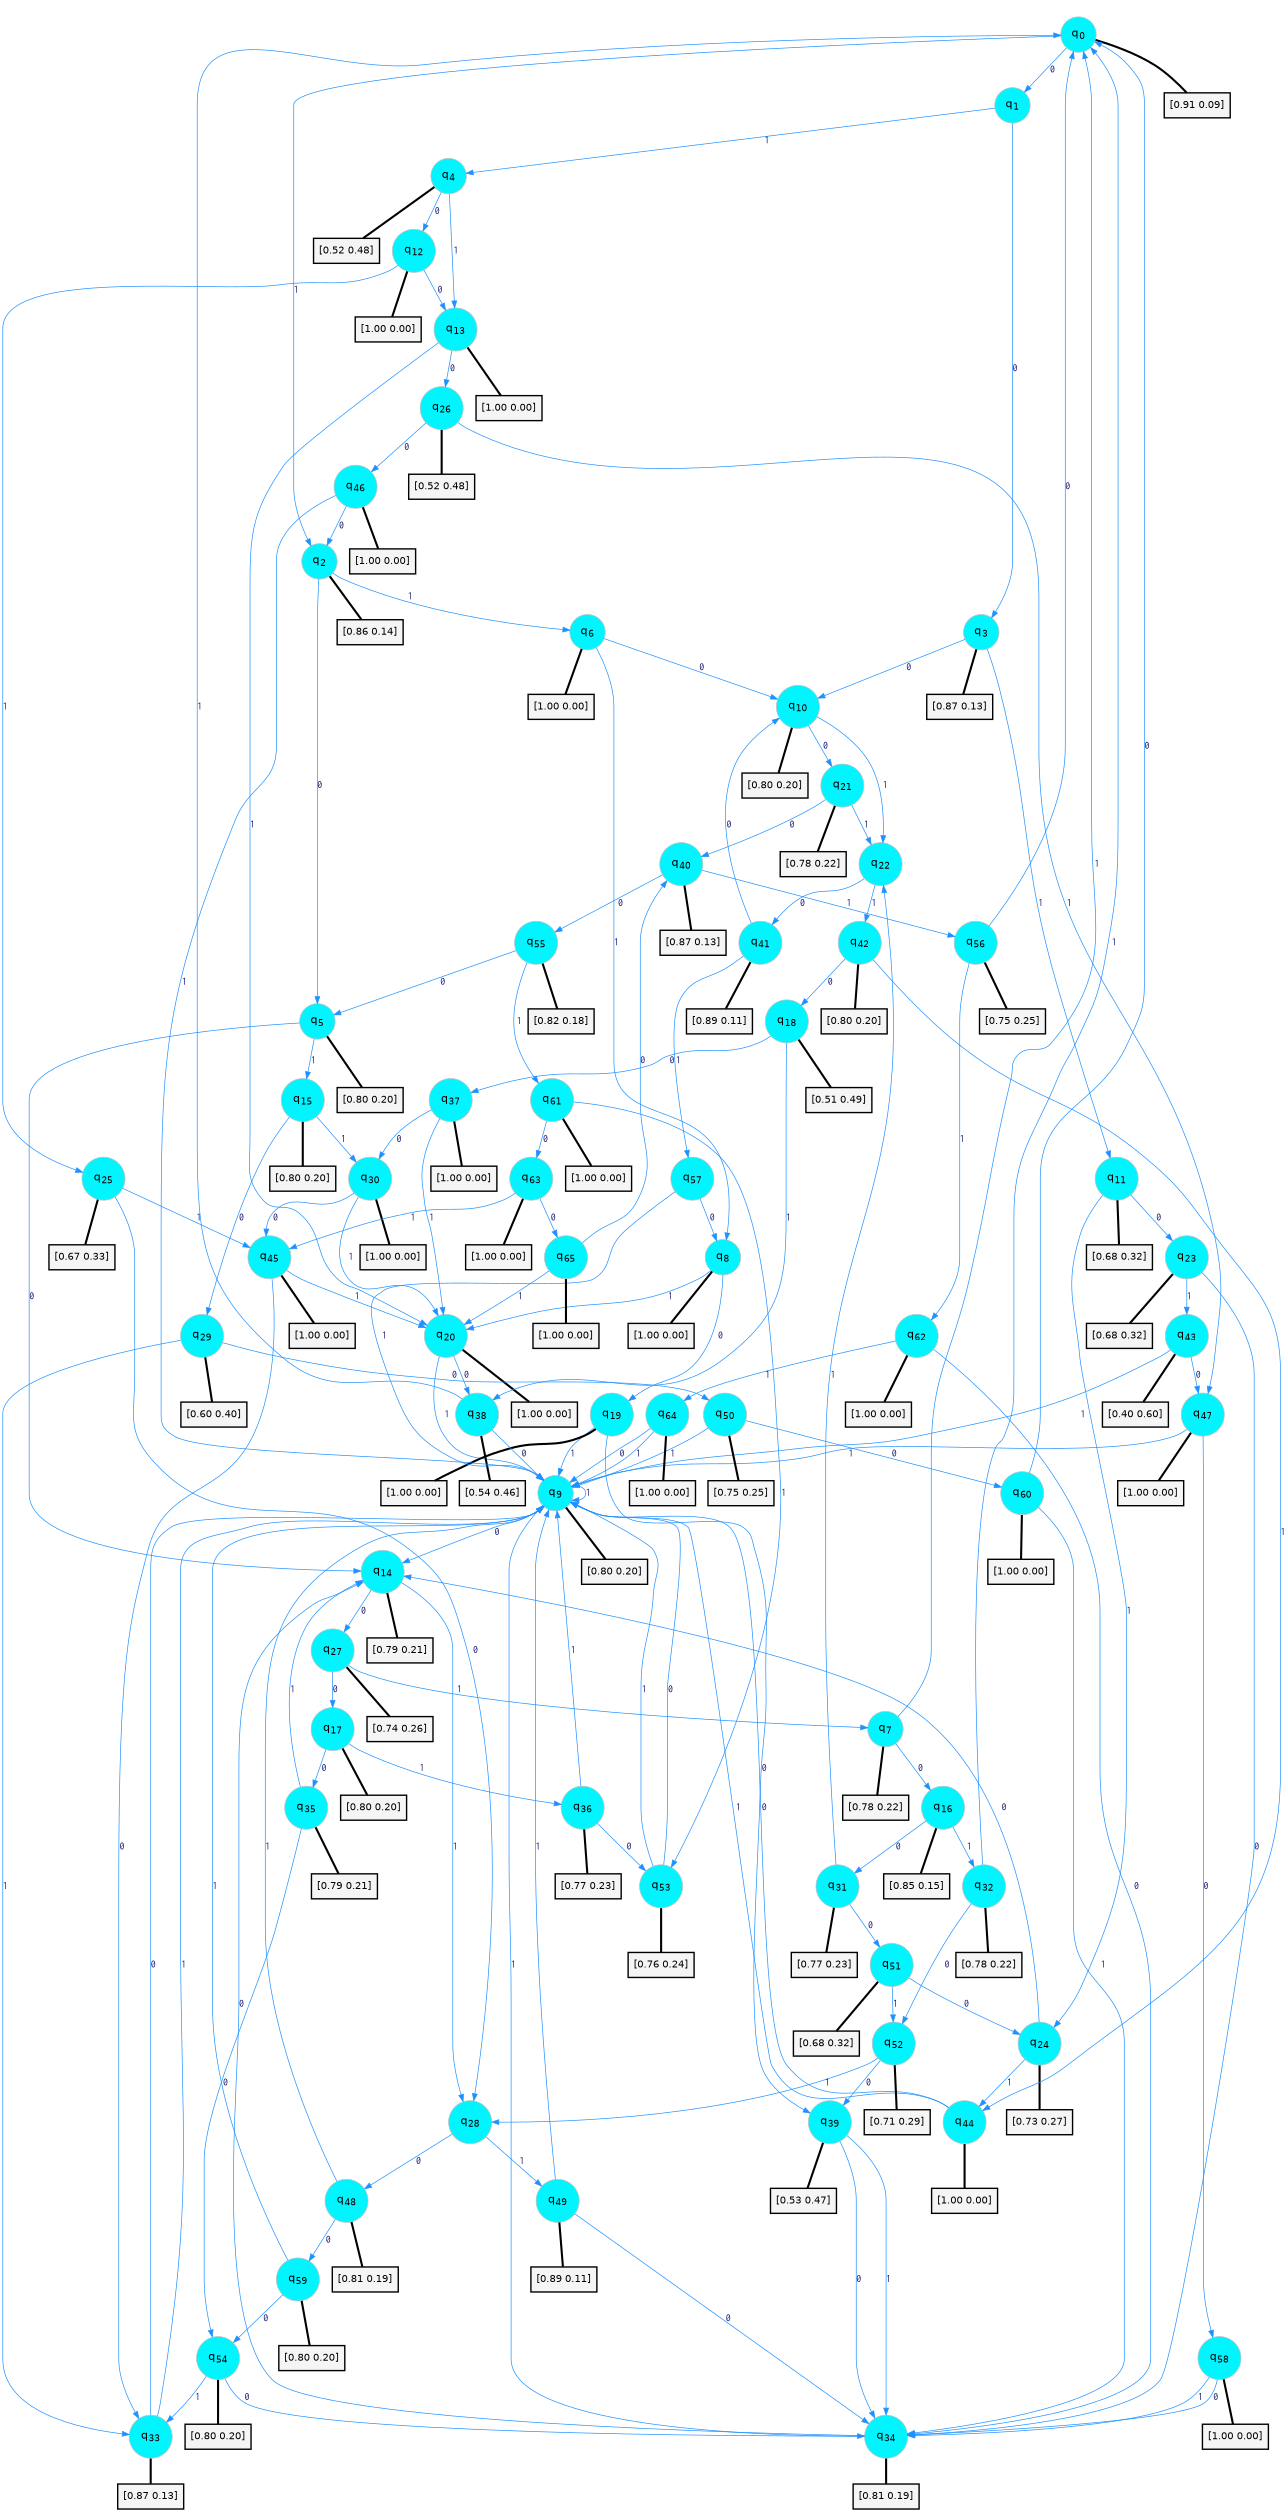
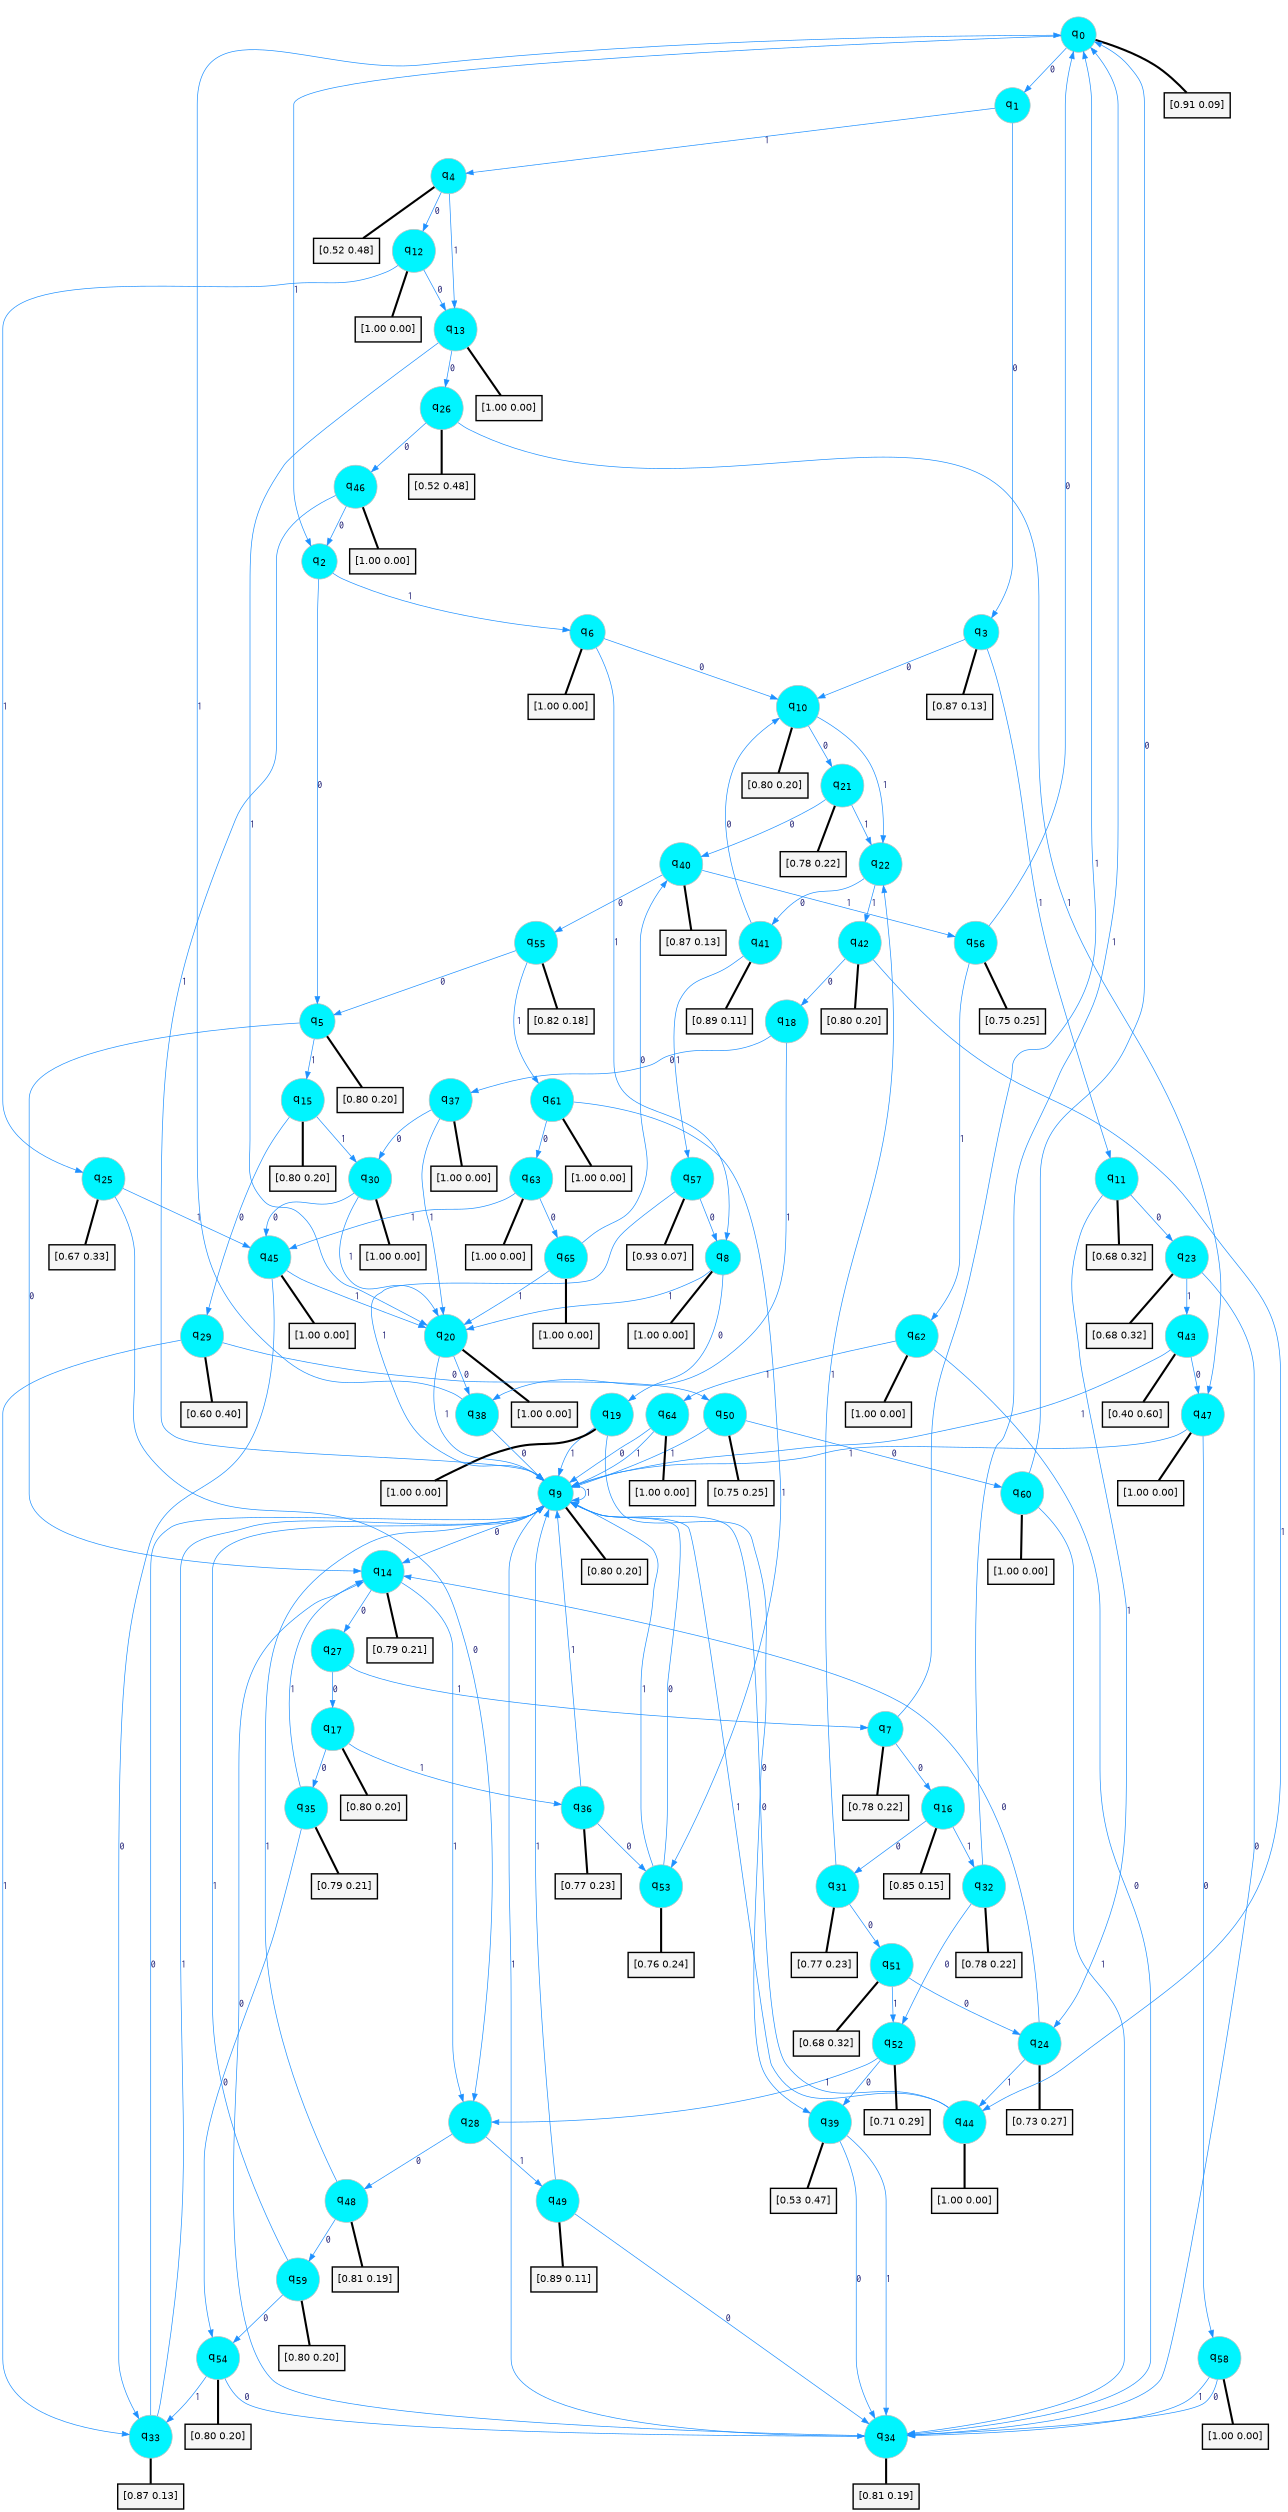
node "[0.86 0.14]": removed
node "[0.51 0.49]": removed
node "[0.93 0.07]": added
node "[0.54 0.46]": removed
node "[0.74 0.26]": removed
